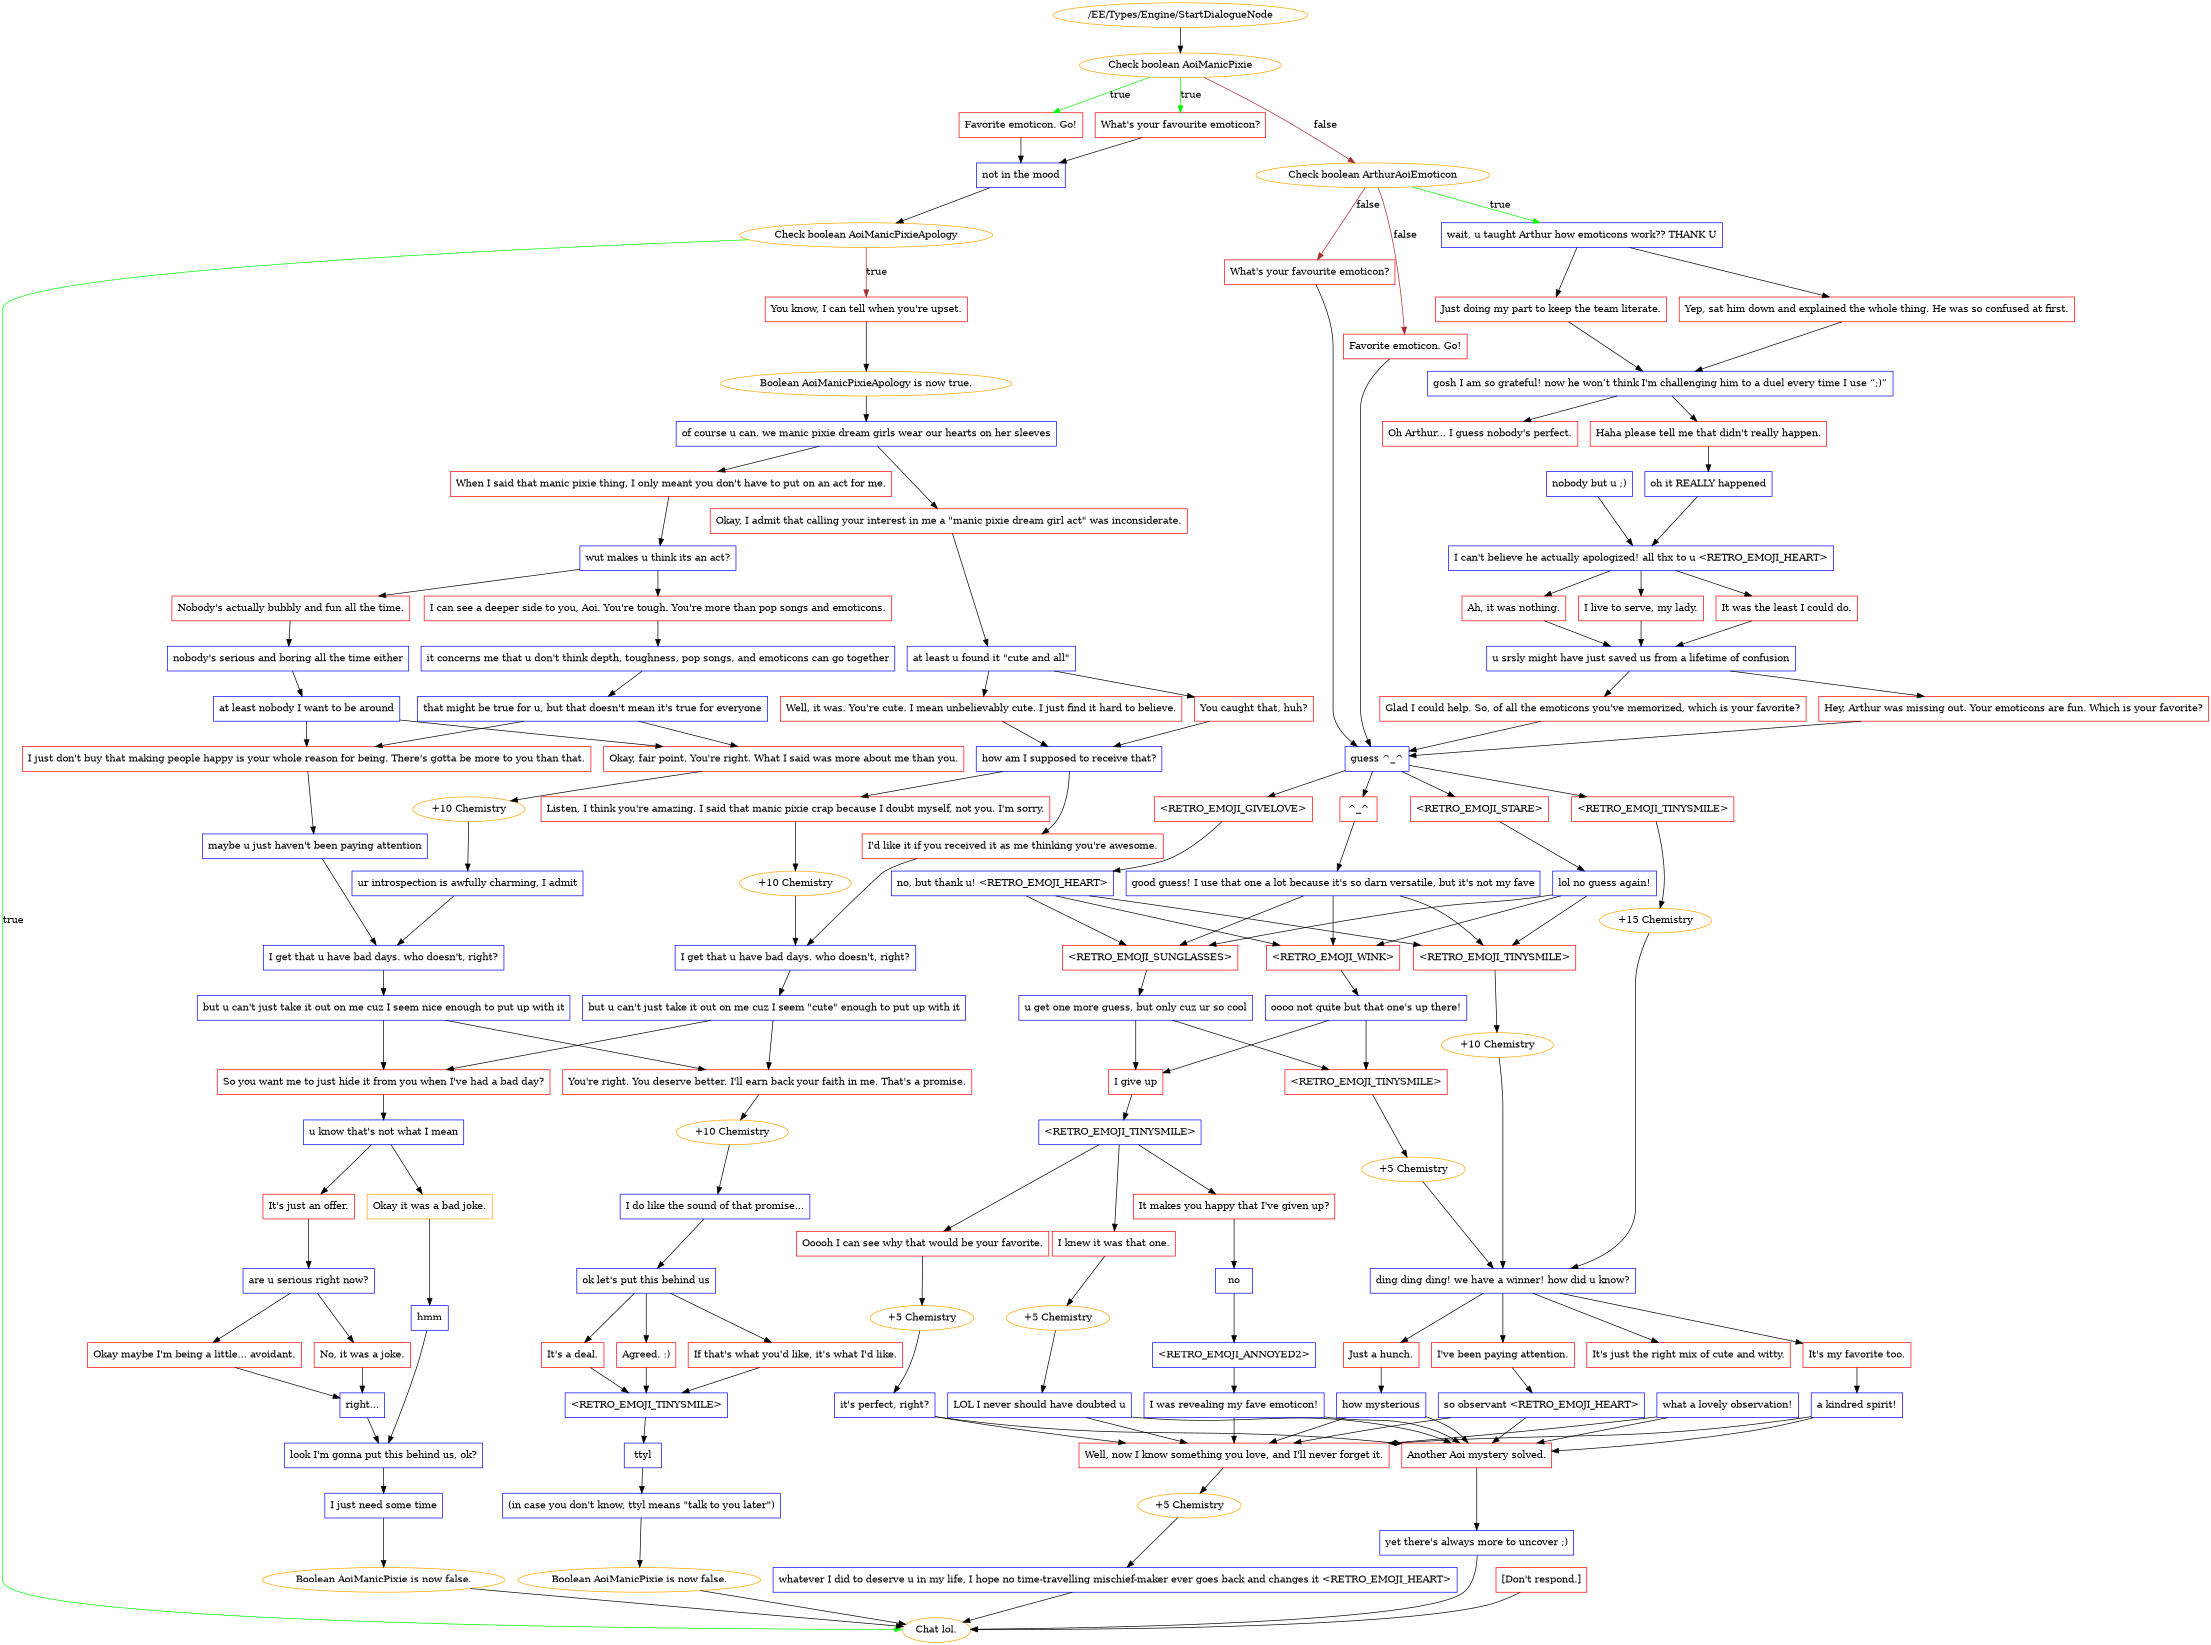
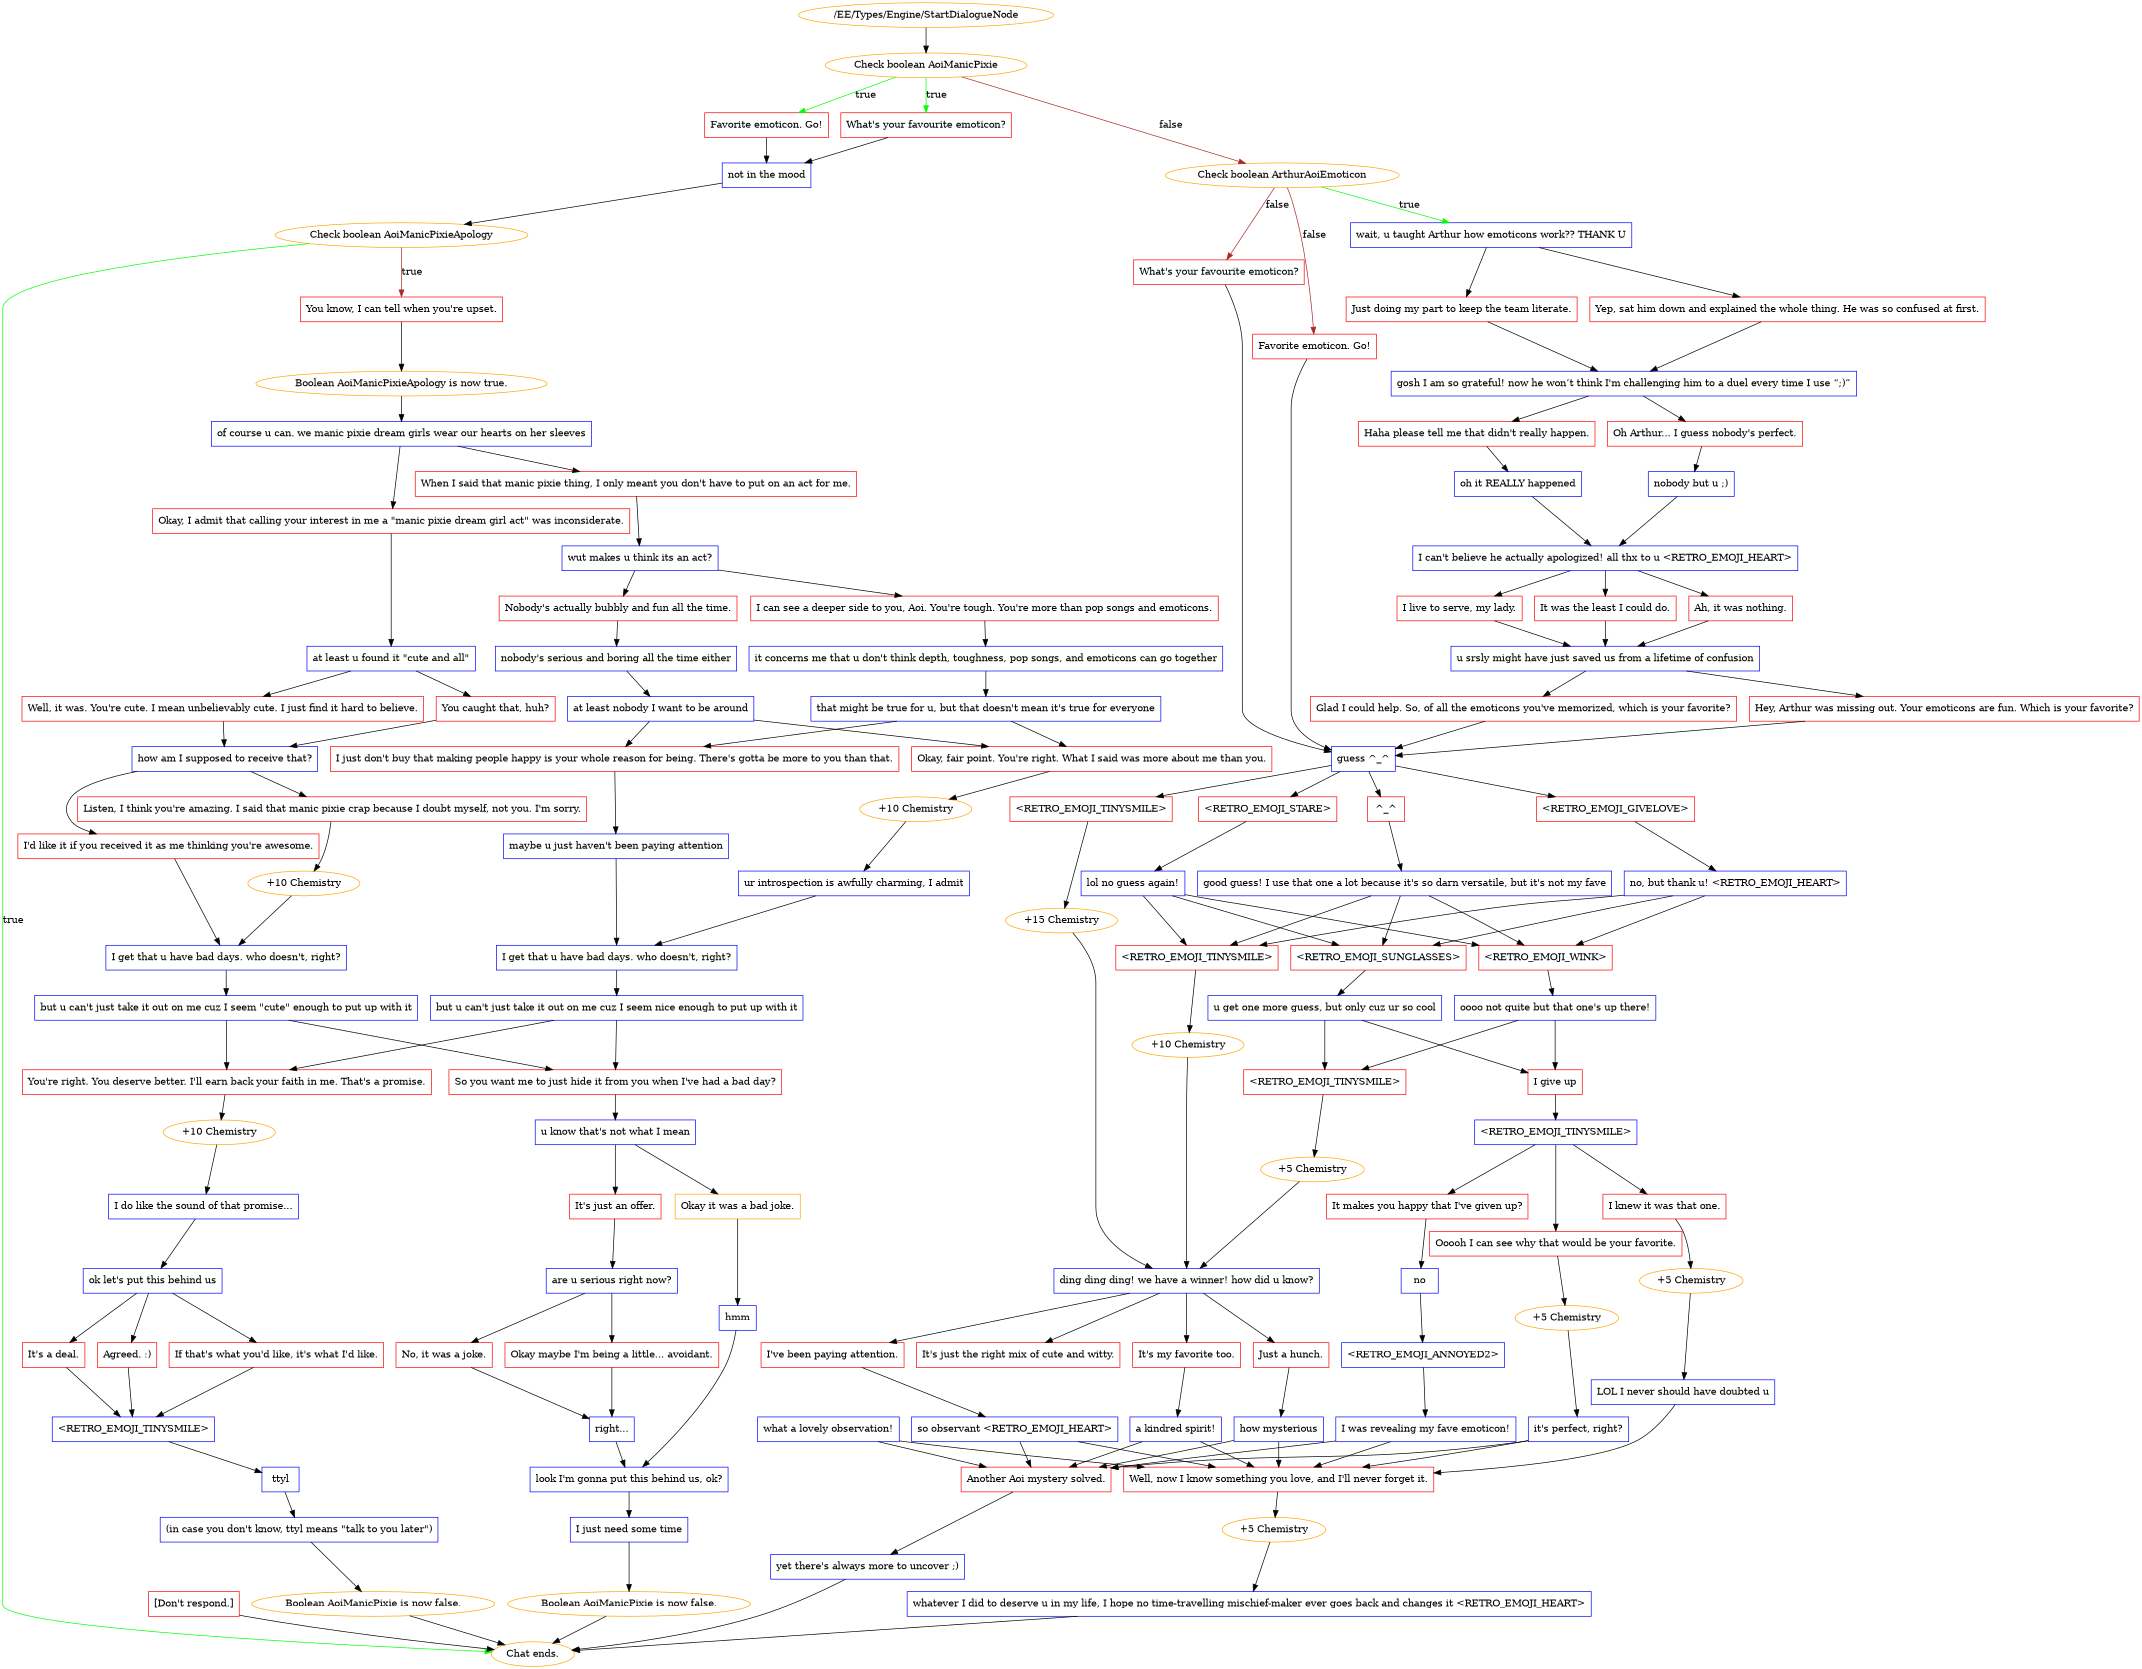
edge "Oh Arthur... I guess nobody's perfect." -> "nobody but u ;)": added
edge "LOL I never should have doubted u" -> "Another Aoi mystery solved.": removed
node "Chat lol.": label "Chat lol." -> "Chat ends."
